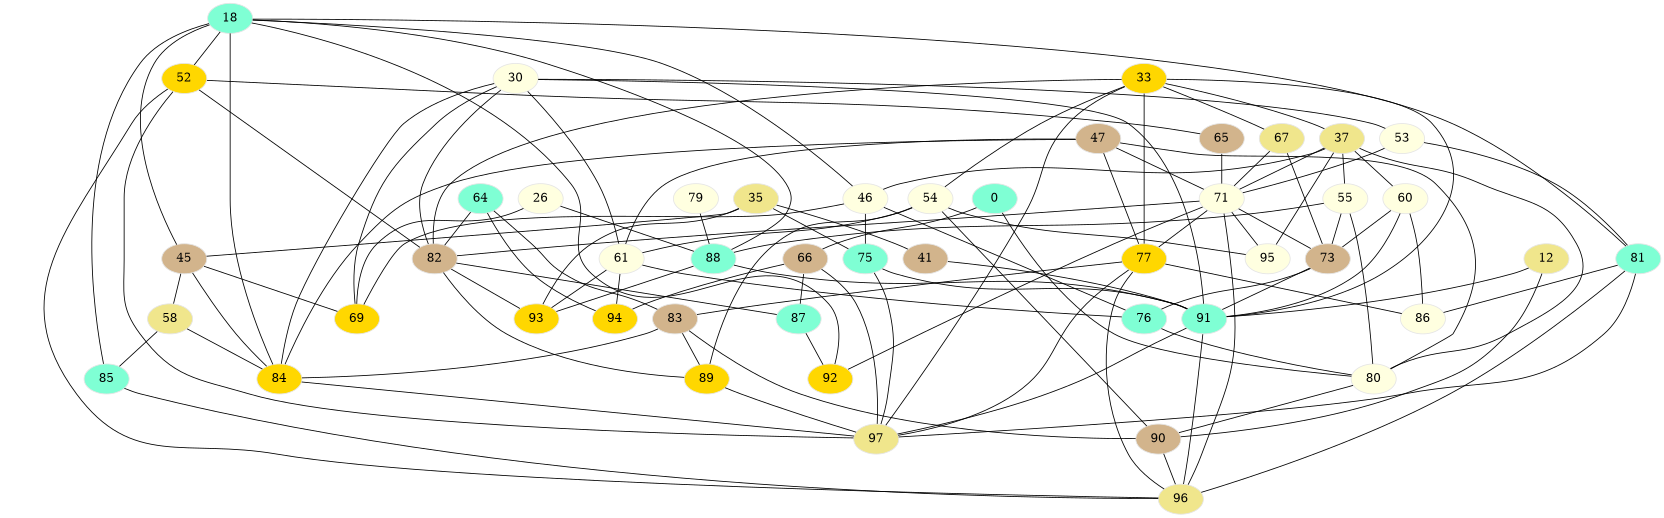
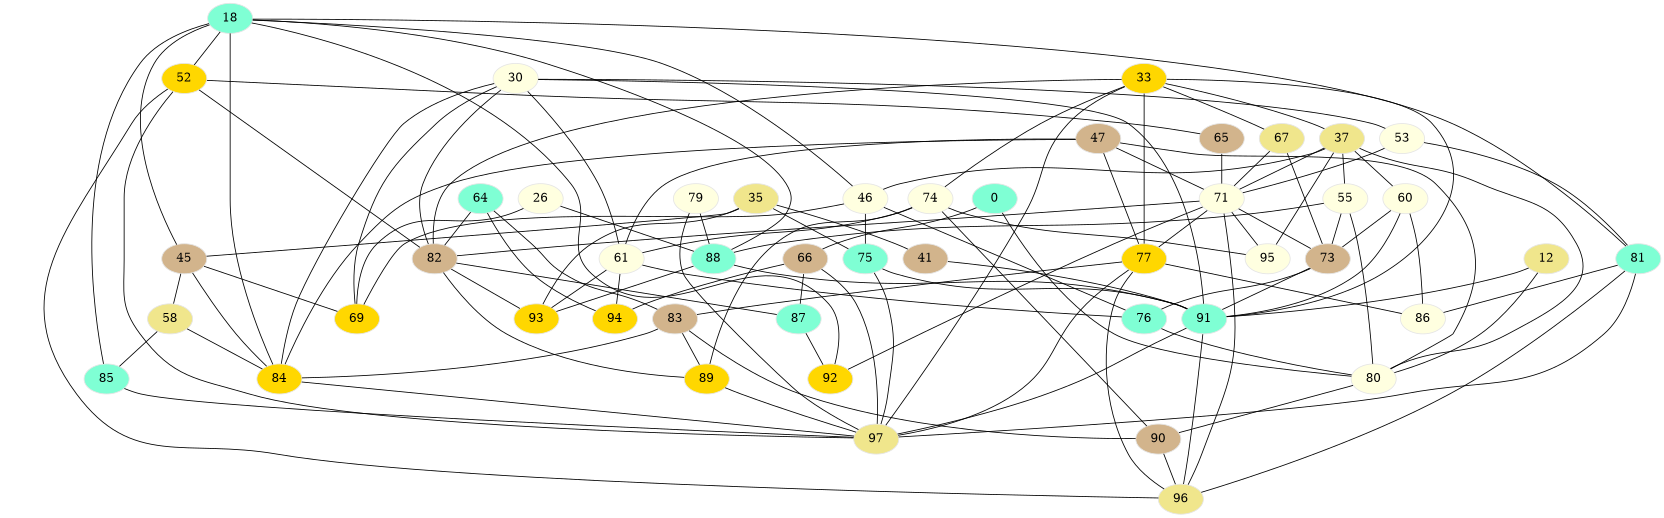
node "54": label "54" -> "74"
edge "79" -- "97": added
edge "12" -- "90": now "12" -- "80"
edge "85" -- "96": now "85" -- "97"
